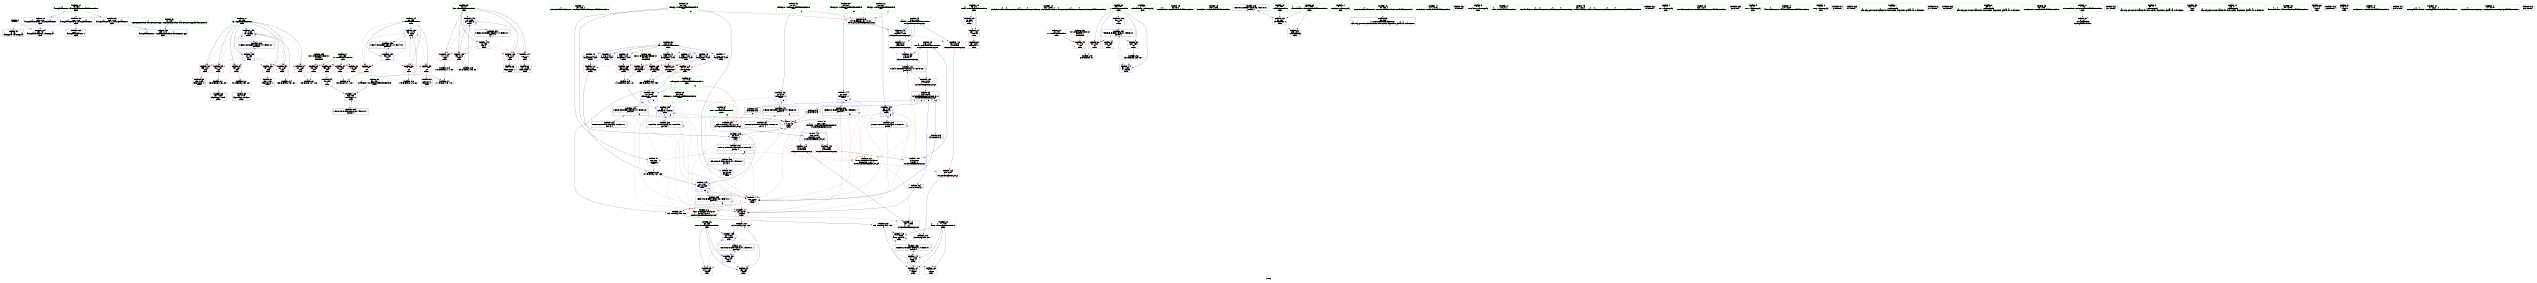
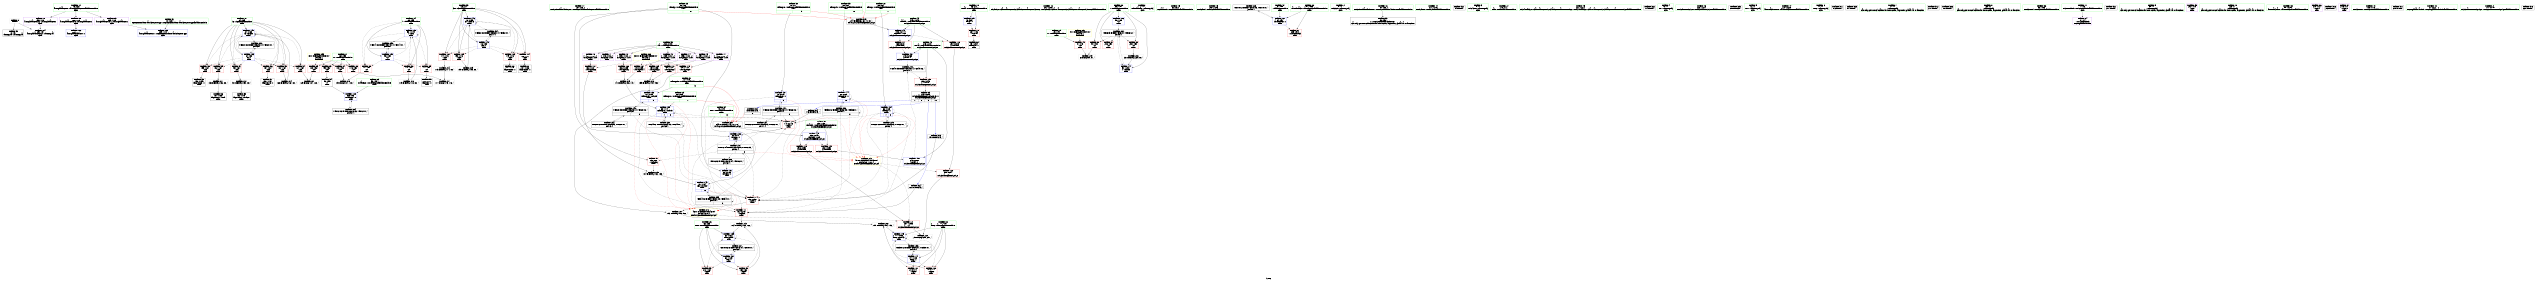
node "NodeID: 323": text "28 = PHI()" -> "28 = ENCHI()"
